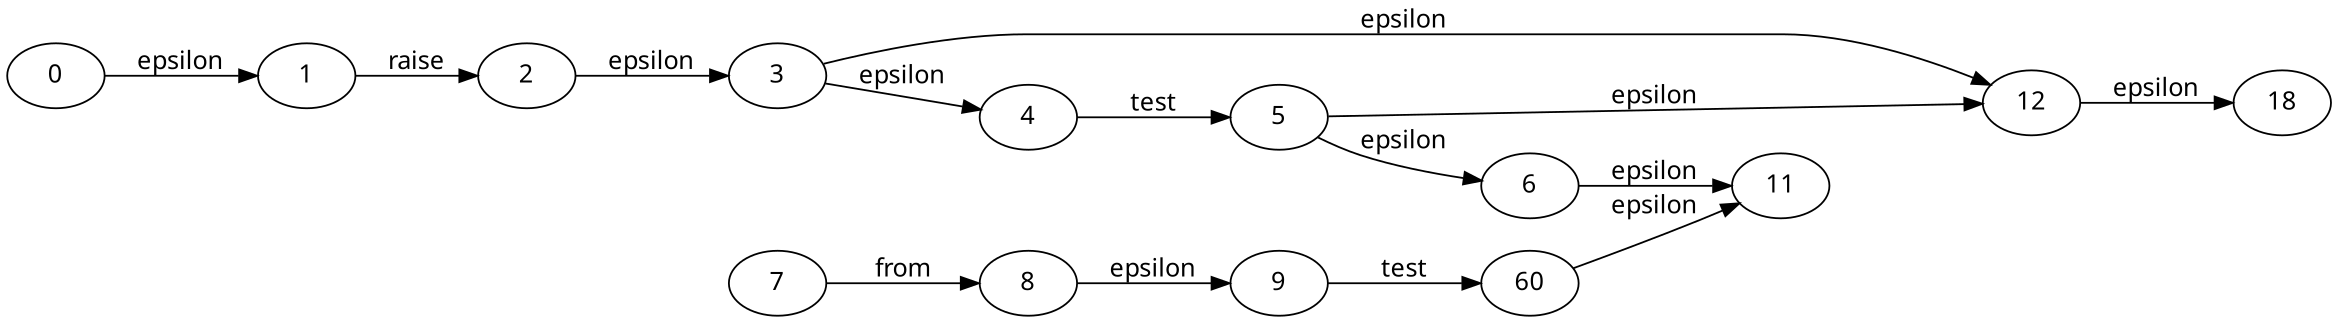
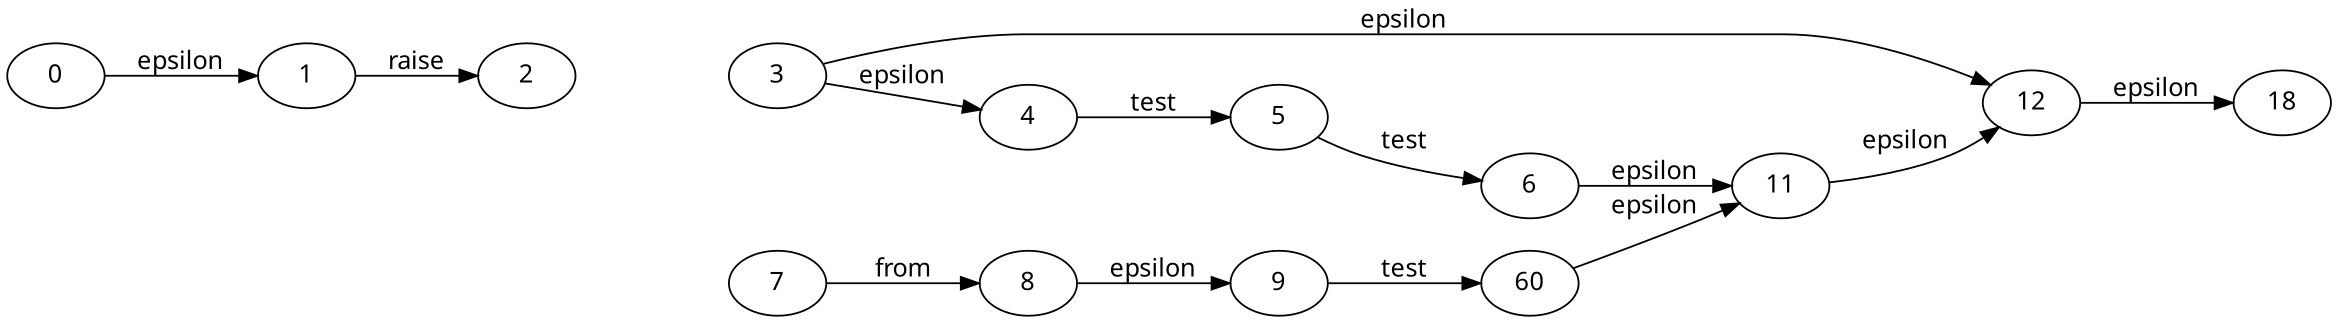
edge "2" -> "3": removed, label "epsilon"
edge "5" -> "12": now "11" -> "12"
edge "5" -> "6": label "epsilon" -> "test"
